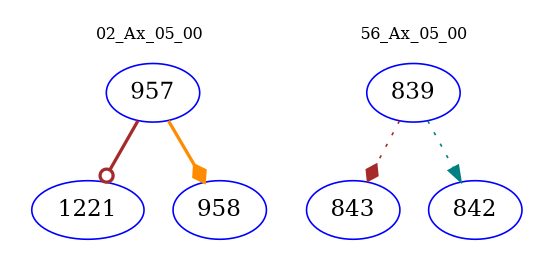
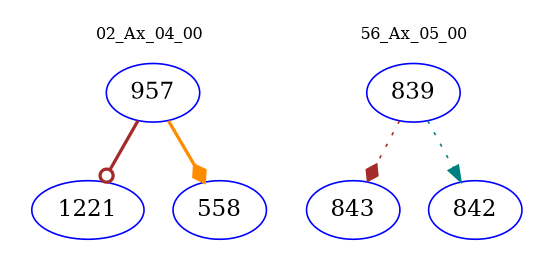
cluster "02_Ax_05_00": label "02_Ax_05_00" -> "02_Ax_04_00"
node "958": label "958" -> "558"
